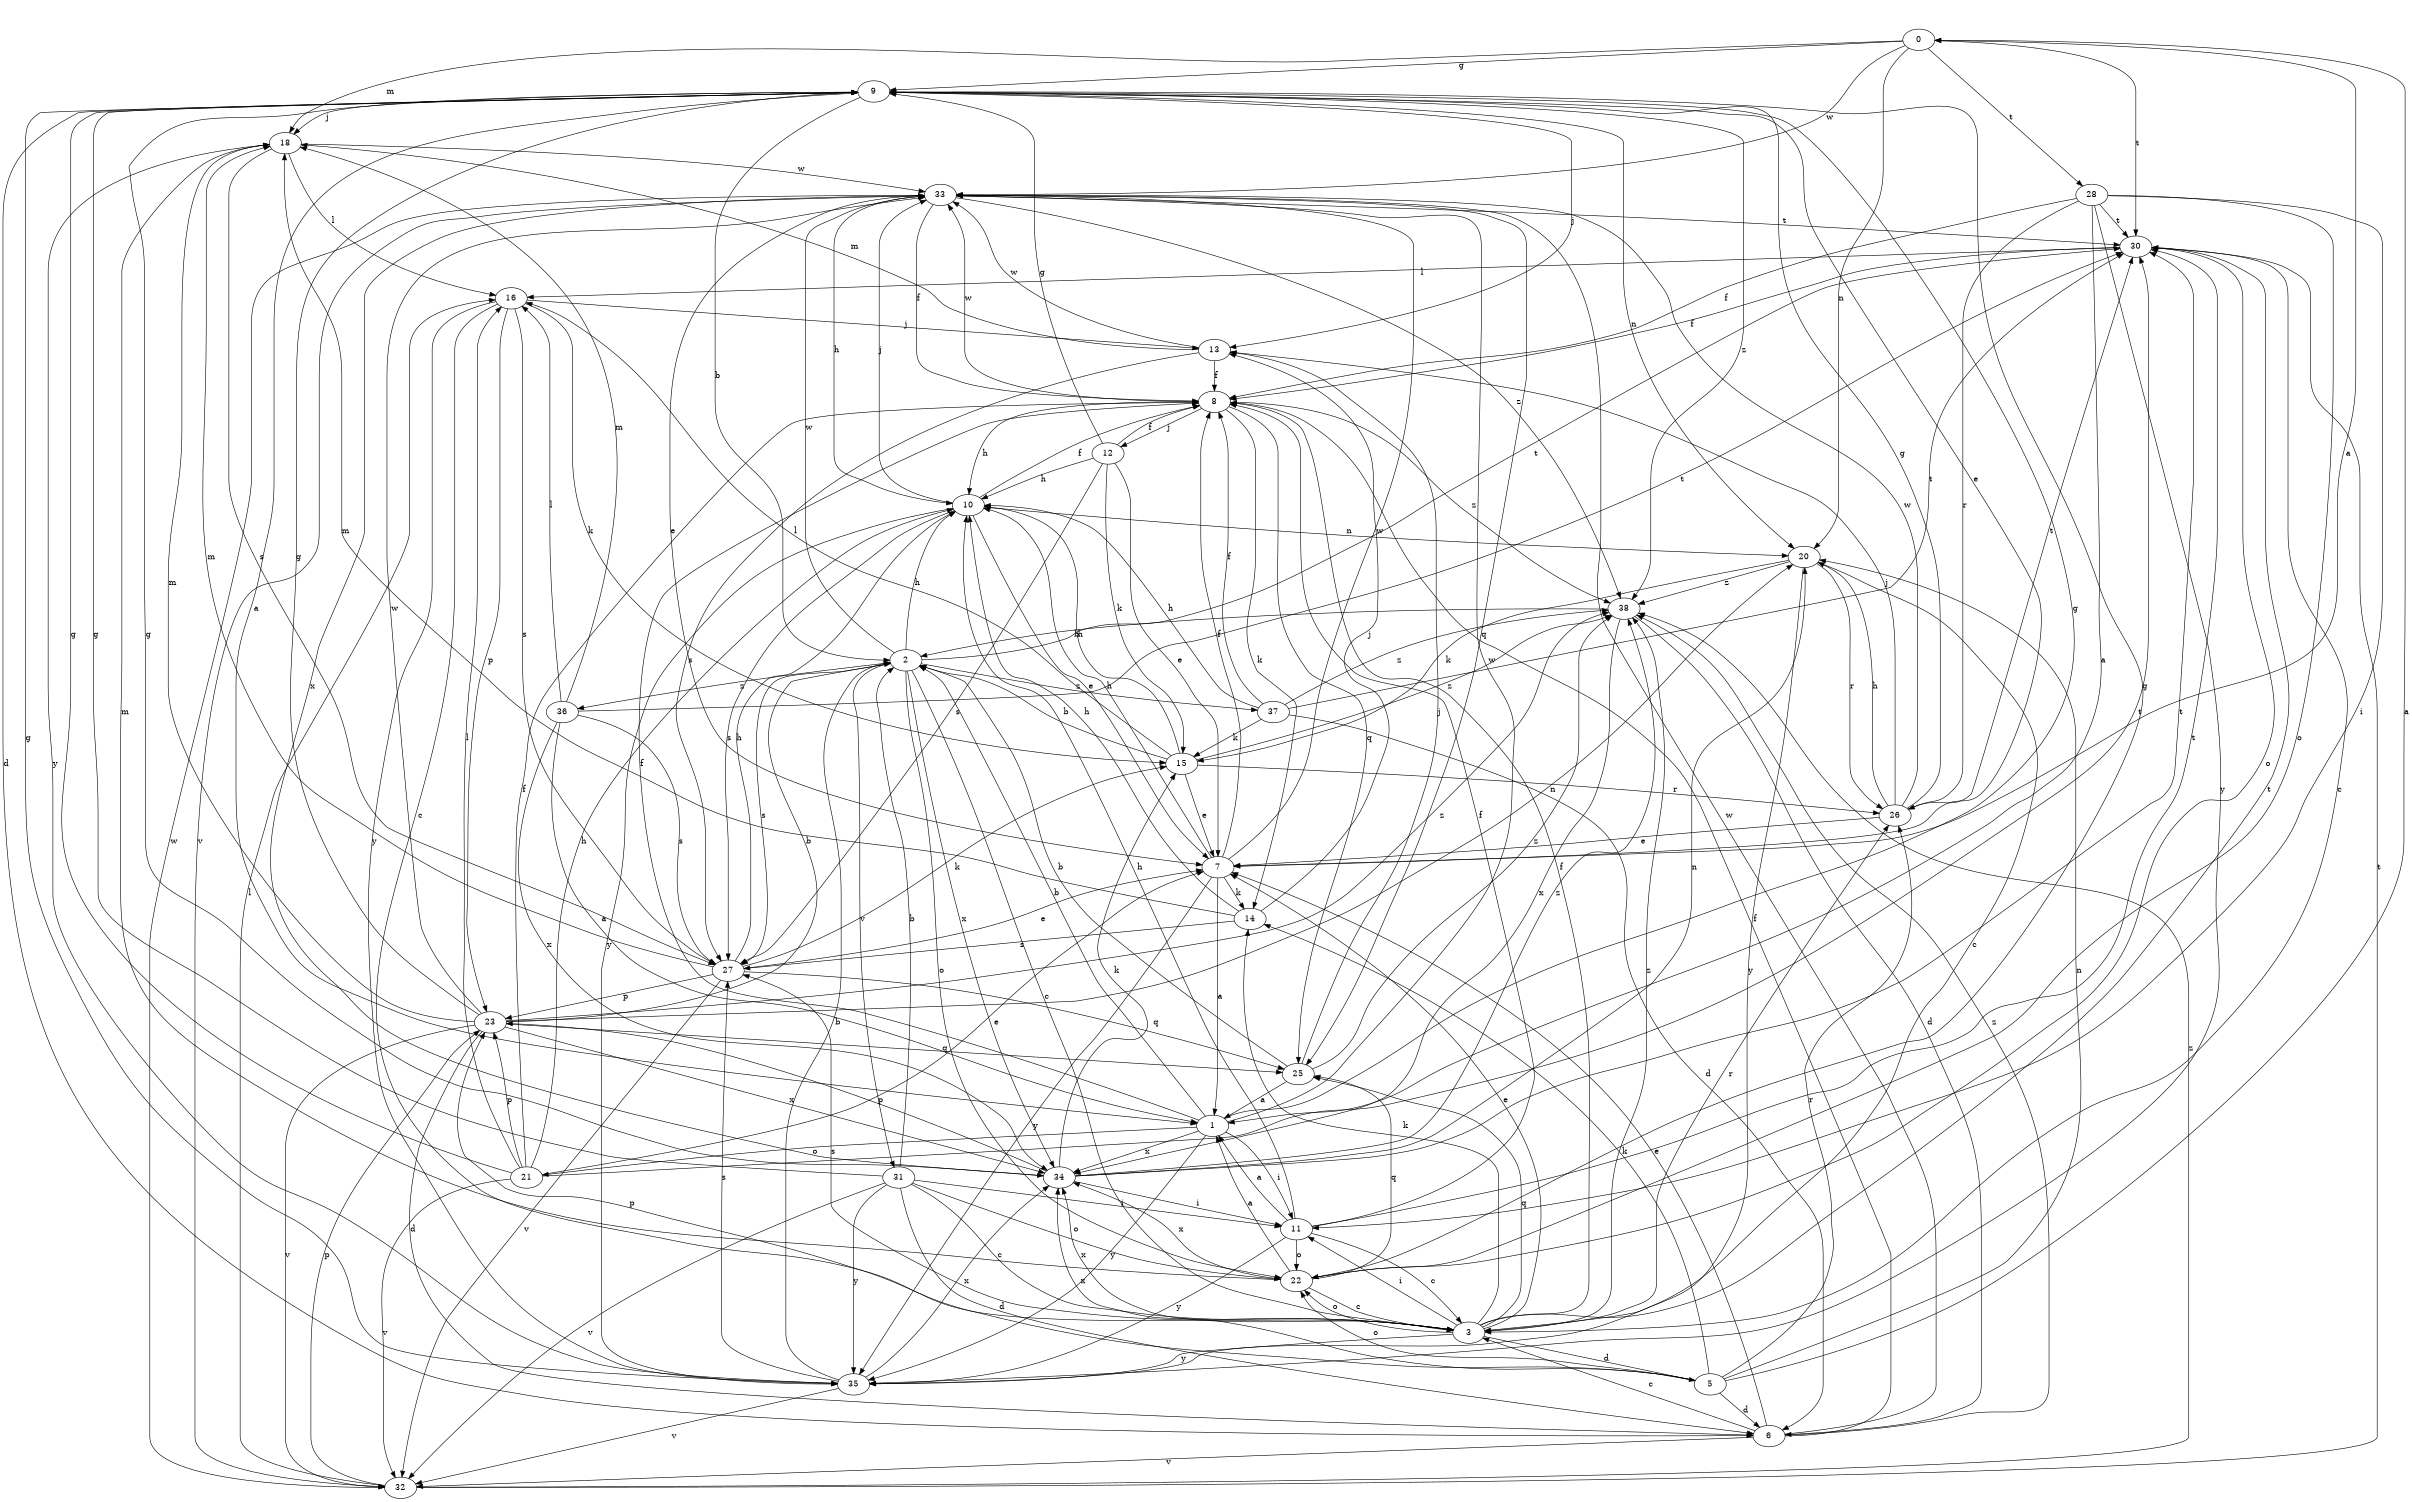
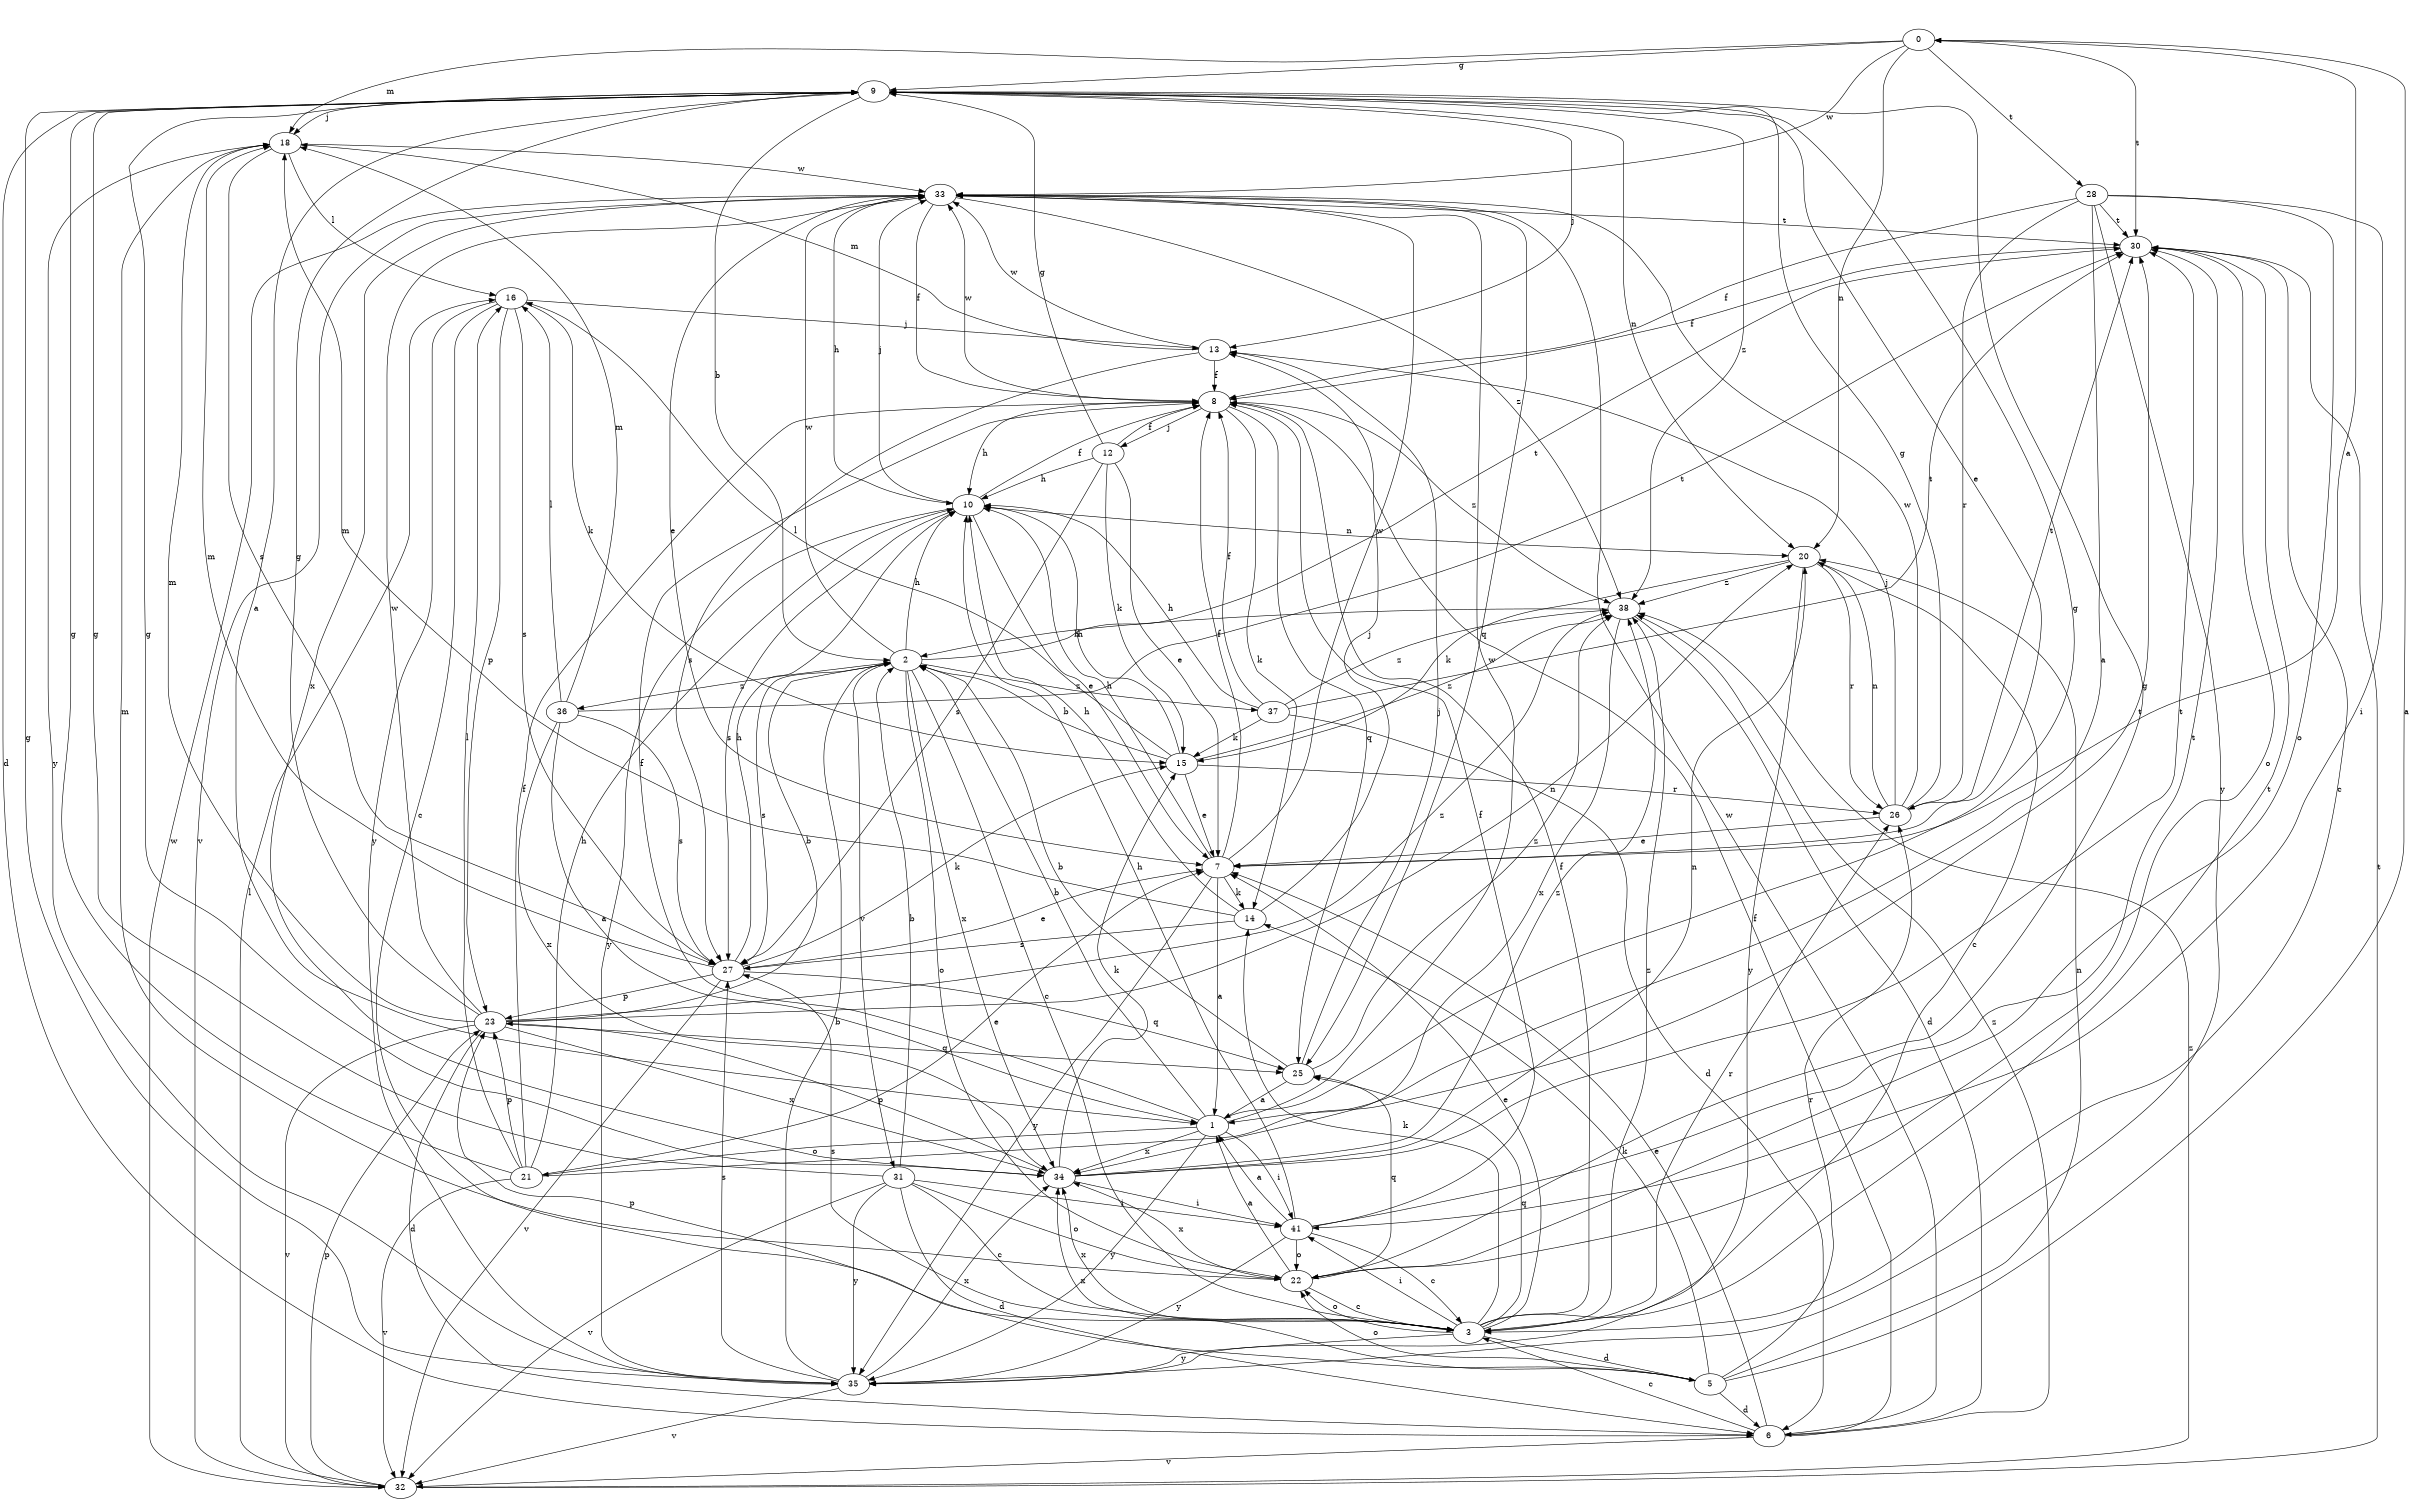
edge "30" -> "16": removed, label "l"
edge "26" -> "20": label "h" -> "n"
node "11": label "11" -> "41"
